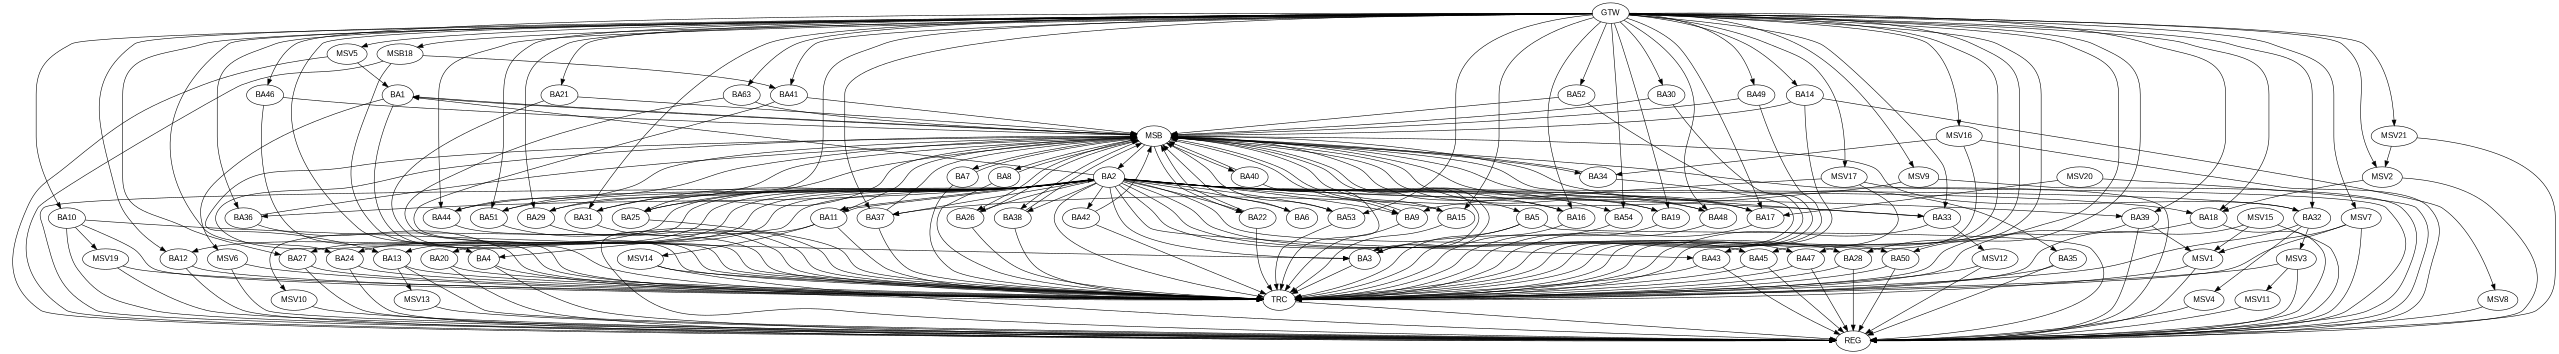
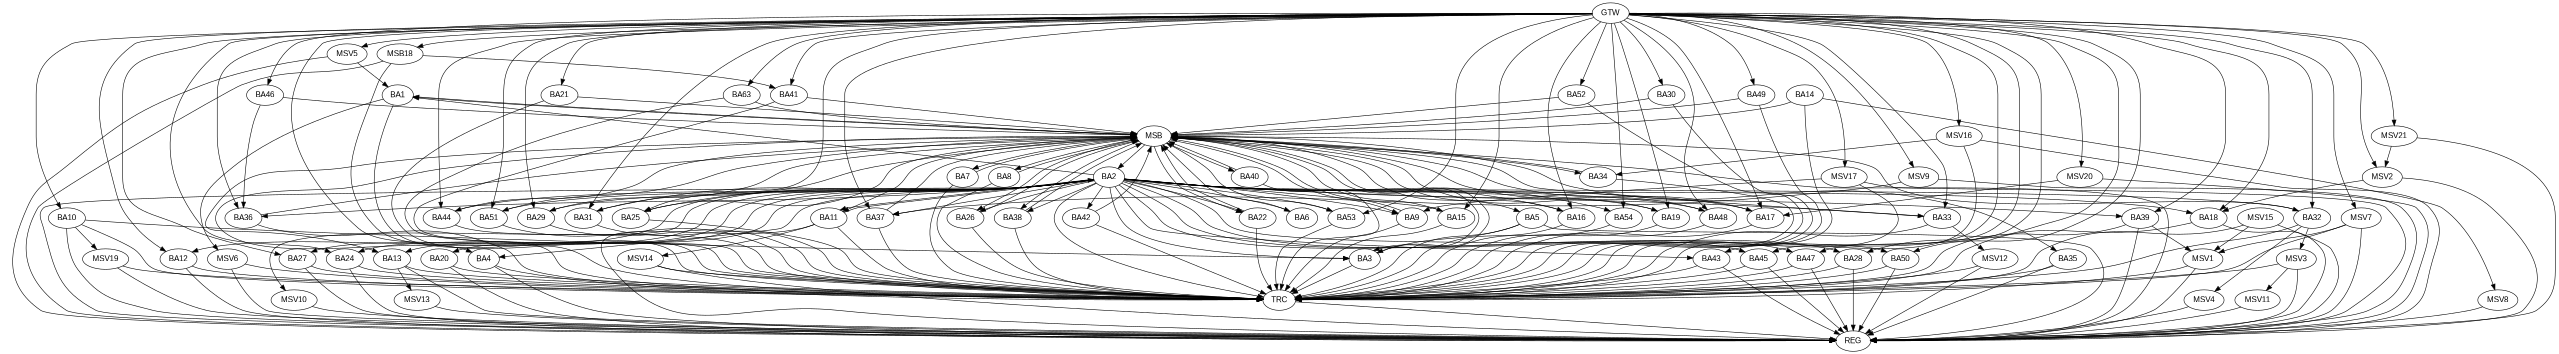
edge "GTW" -> "BA14": now "GTW" -> "MSV20"
edge "BA46" -> "TRC": now "BA46" -> "BA36"
